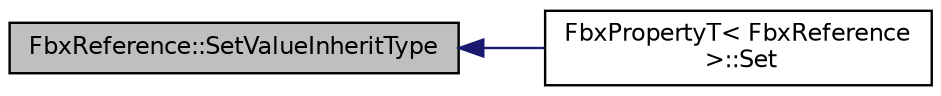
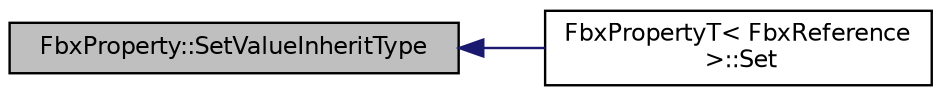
node "FbxReference::SetValueInheritType": label "FbxReference::SetValueInheritType" -> "FbxProperty::SetValueInheritType"
